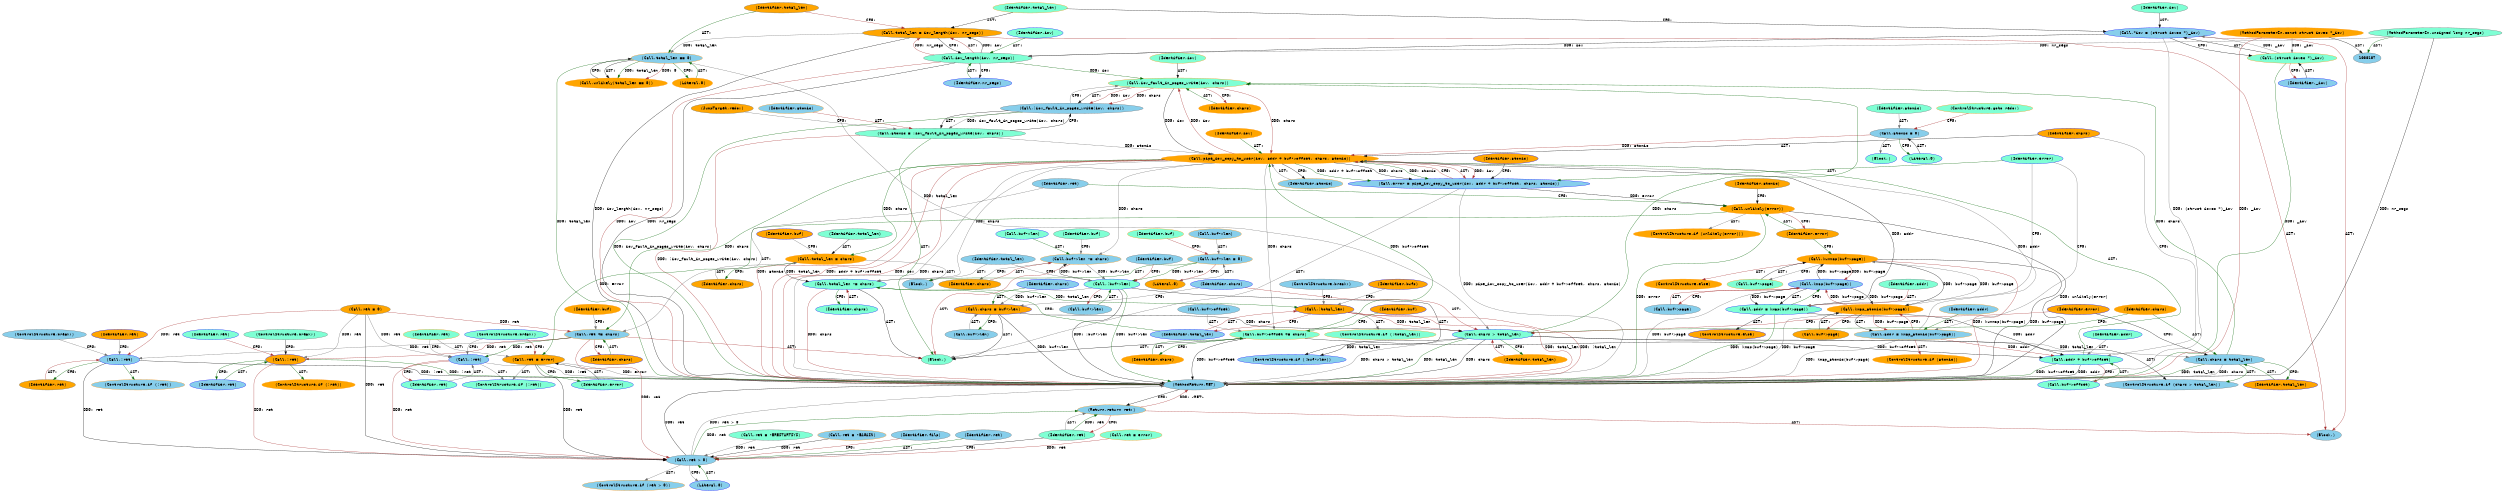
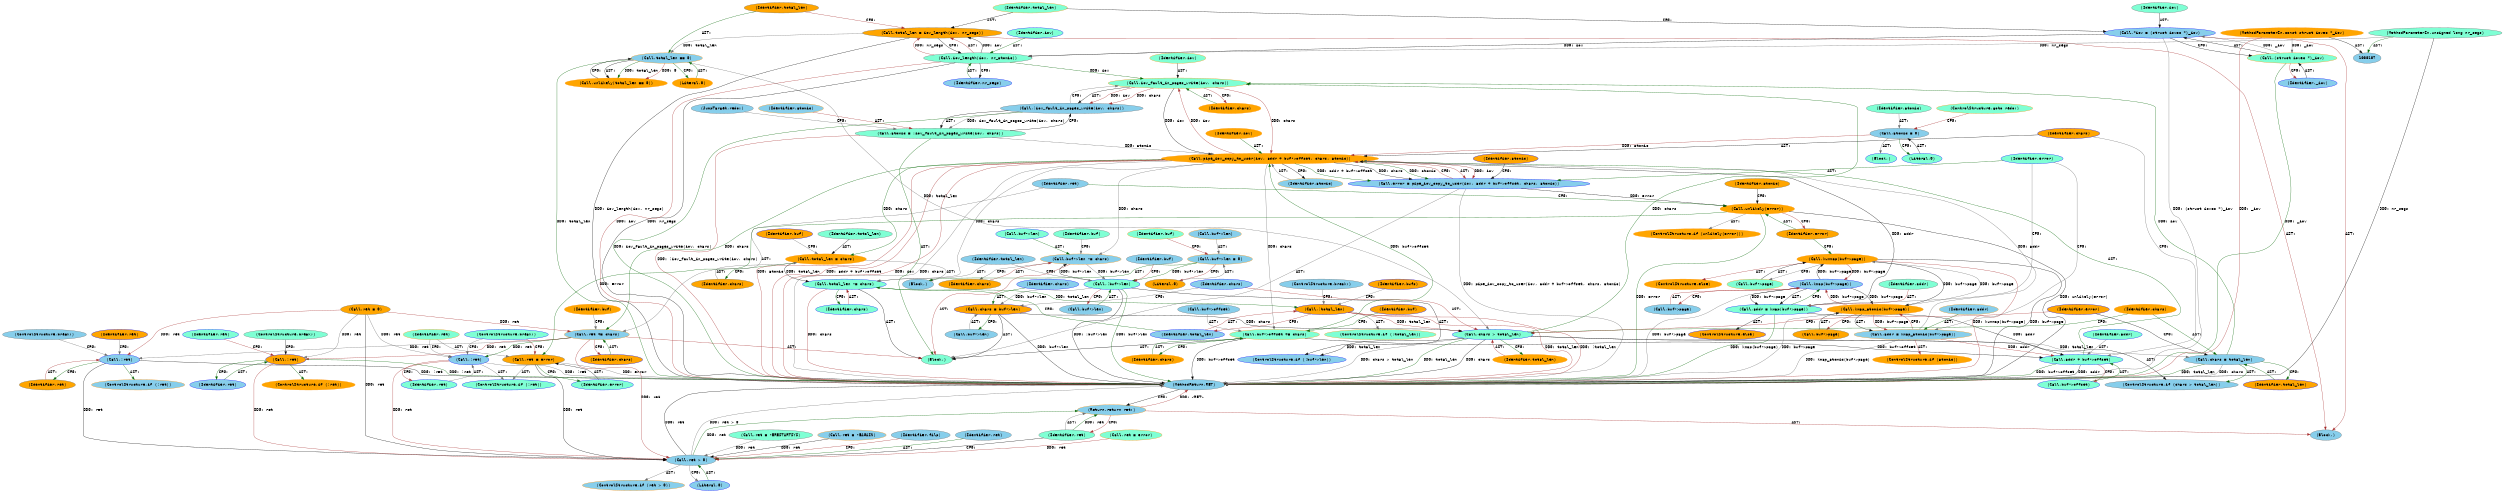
node "(Call,iov_length(iov, nr_segs))": label "(Call,iov_length(iov, nr_segs))" -> "(Call,iov_length(iov, nr_atomic))"
node "(JumpTarget,redo:)": fillcolor orange -> skyblue
edge "(Call,chars = total_len)" -> "(Call,iov_fault_in_pages_write(iov, chars))": label "DDG: chars" -> "DDG: iov"
